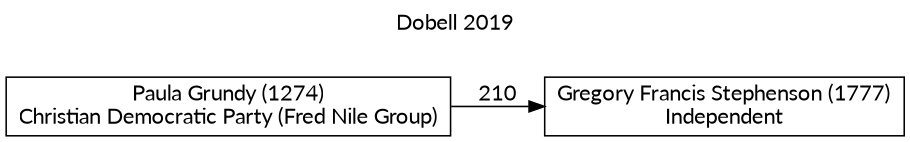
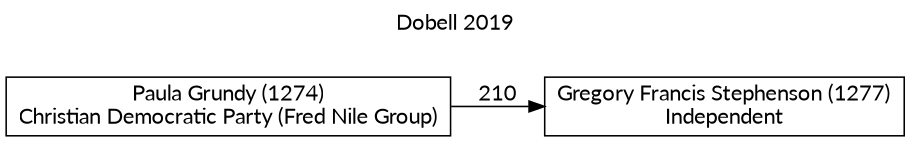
node "Gregory Francis Stephenson (1777) Independent": label "Gregory Francis Stephenson (1777) Independent" -> "Gregory Francis Stephenson (1277) Independent"
